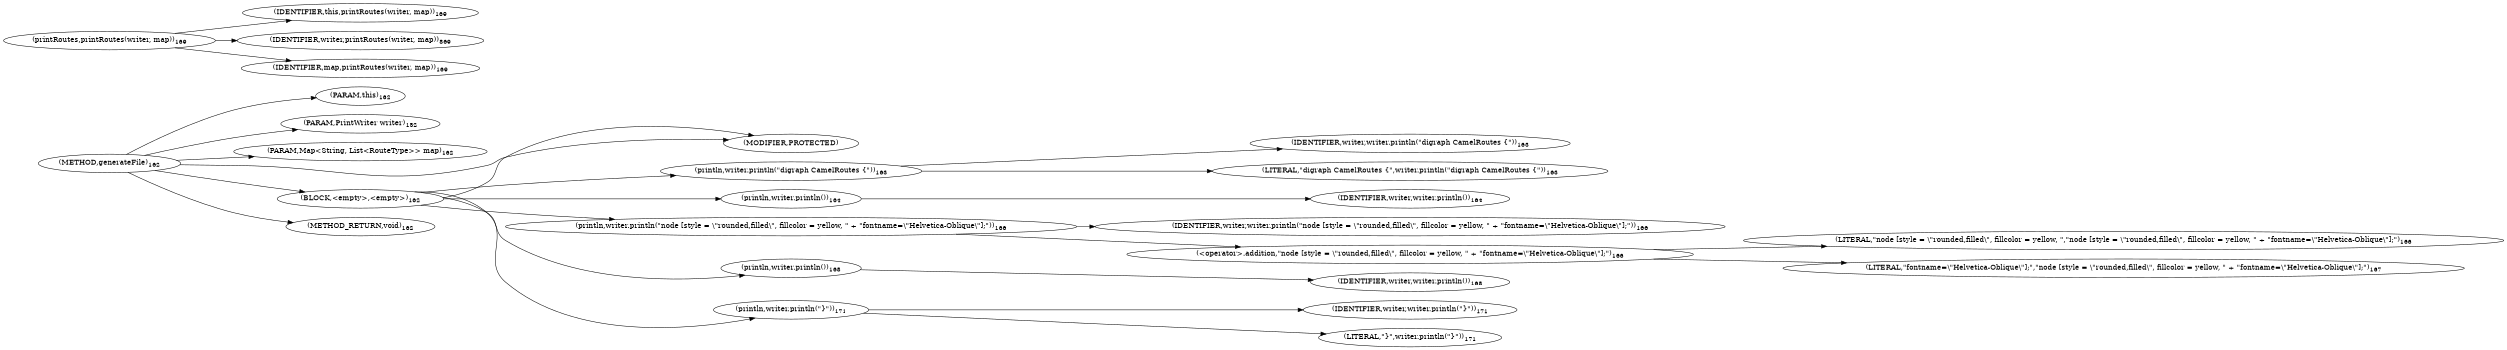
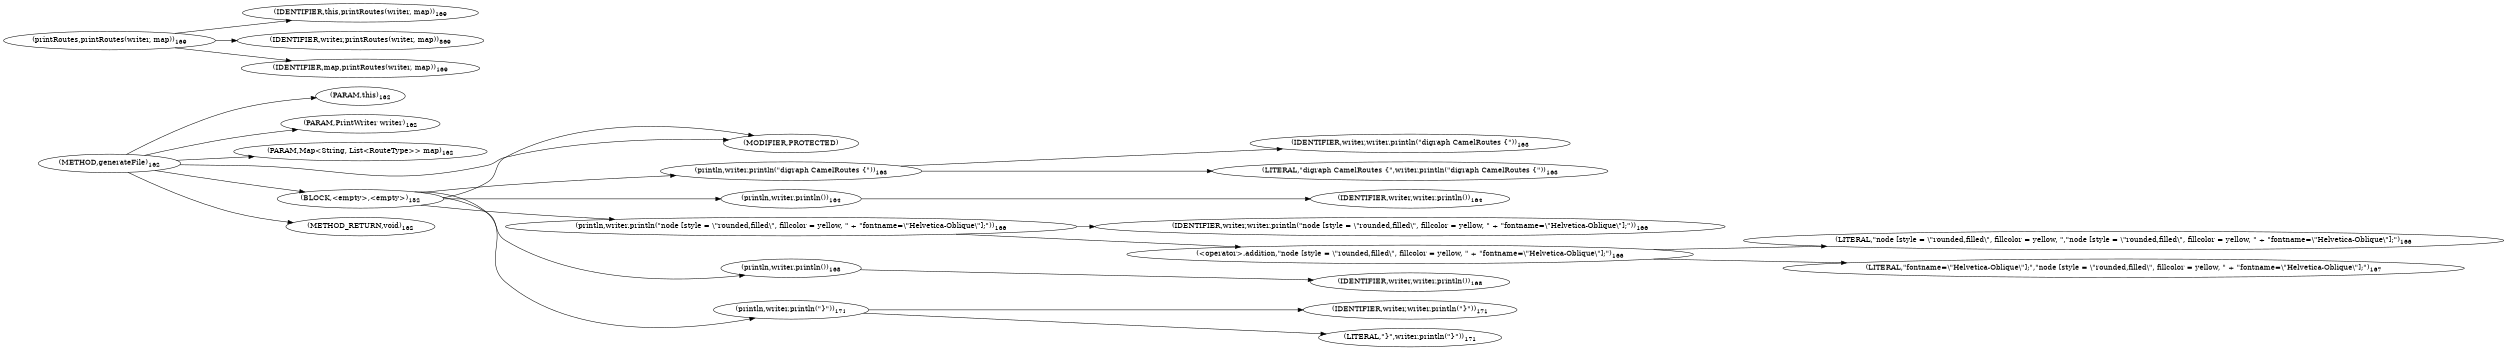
node "(PARAM,PrintWriter writer)": text "152" -> "162"
node "(BLOCK,<empty>,<empty>)": text "162" -> "152"
